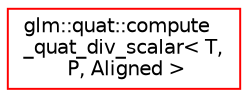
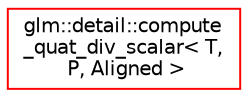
node "glm::quat::compute _quat_div_scalar< T, P, Aligned >": label "glm::quat::compute _quat_div_scalar< T, P, Aligned >" -> "glm::detail::compute _quat_div_scalar< T, P, Aligned >"
